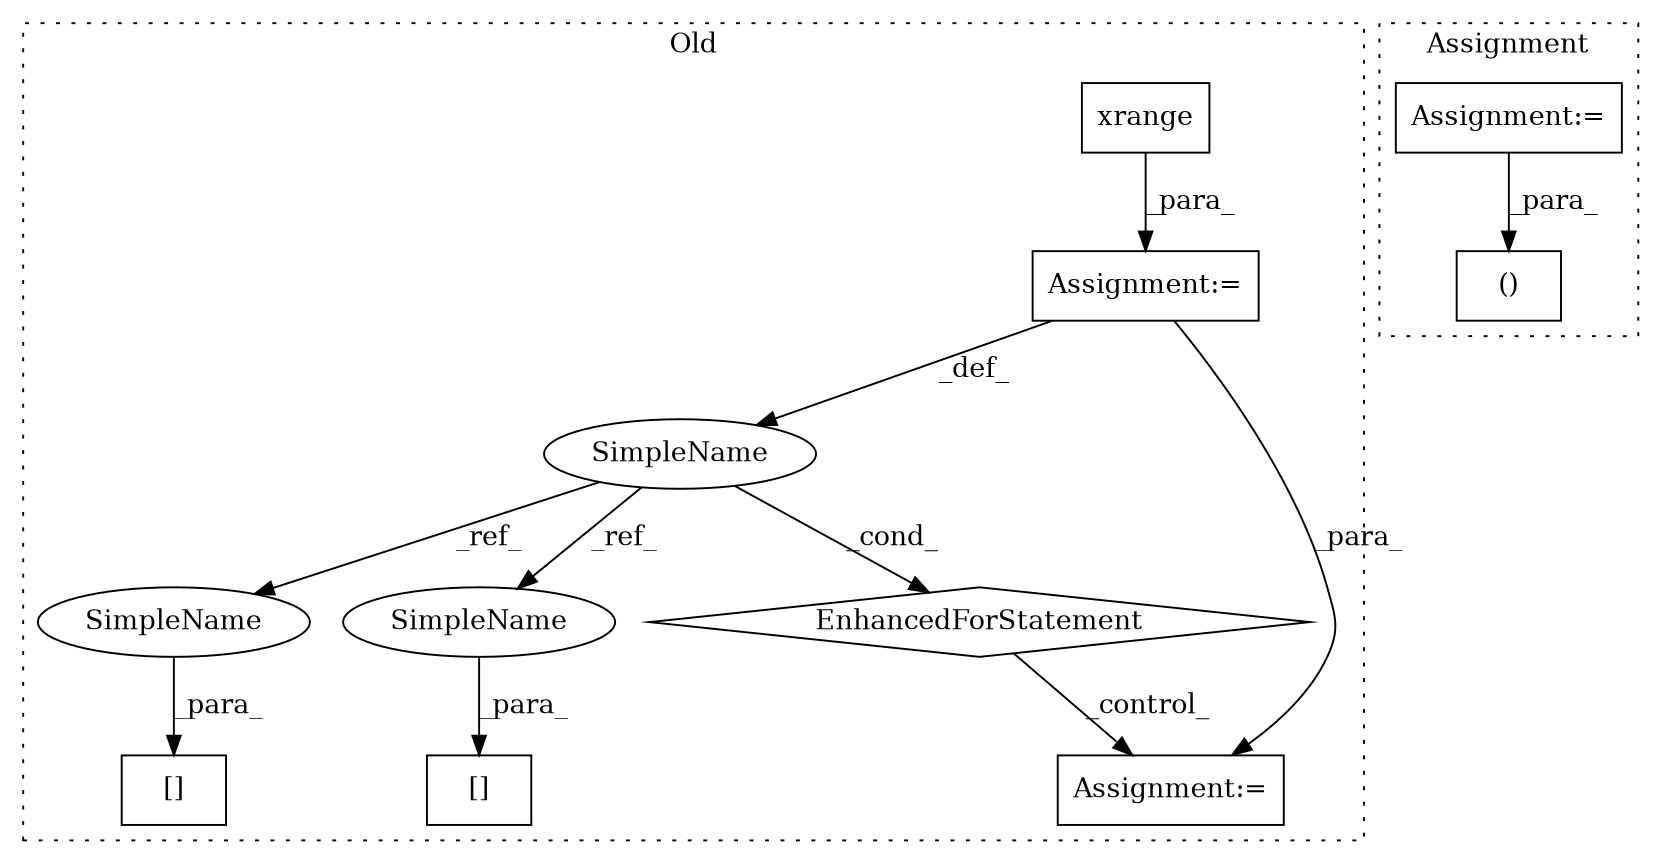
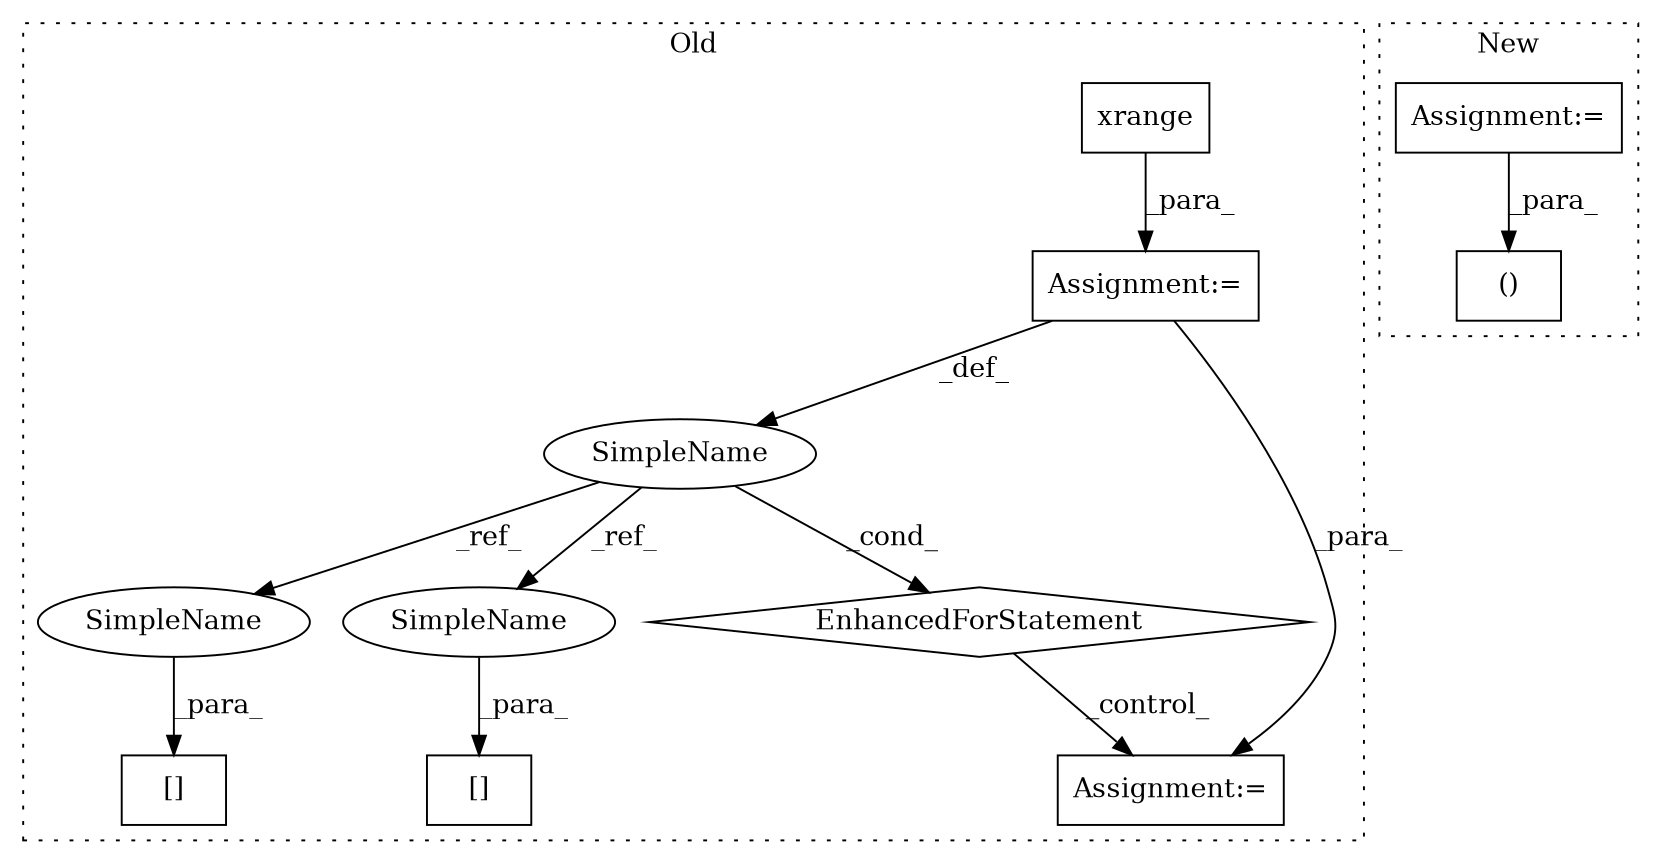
cluster "Assignment": label "Assignment" -> "New"
